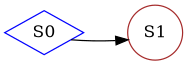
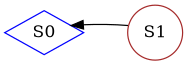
edge "S0" -> "S1": reversed
